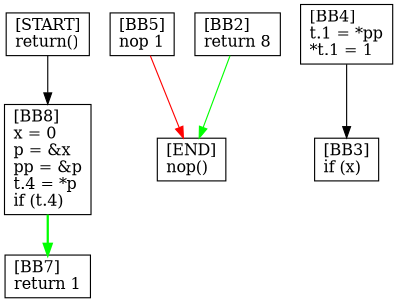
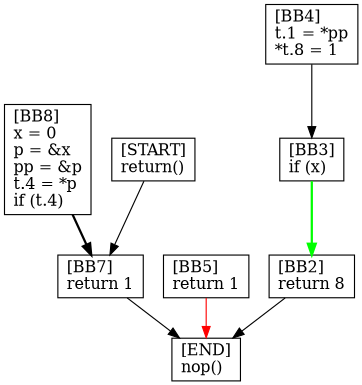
node "[BB5] nop 1": label "[BB5] nop 1" -> "[BB5] return 1"
node "[BB4] t.1 = *pp *t.1 = 1": label "[BB4] t.1 = *pp *t.1 = 1" -> "[BB4] t.1 = *pp *t.8 = 1"
edge "[START] return()" -> "[BB8] x = 0 p = &x pp = &p t.4 = *p if (t.4)": now "[START] return()" -> "[BB7] return 1"
edge "[BB2] return 8" -> "[END] nop()": color green -> black
edge "[BB3] if (x)" -> "[BB2] return 8": added
edge "[BB8] x = 0 p = &x pp = &p t.4 = *p if (t.4)" -> "[BB7] return 1": color green -> black
edge "[BB7] return 1" -> "[END] nop()": added
